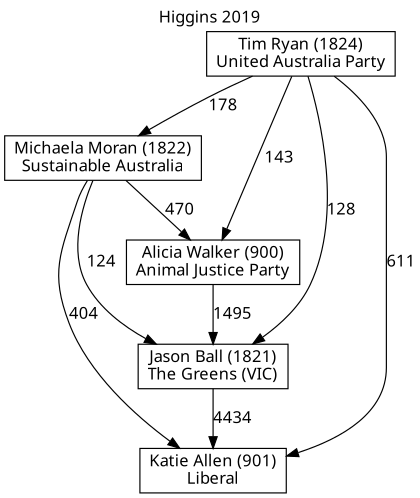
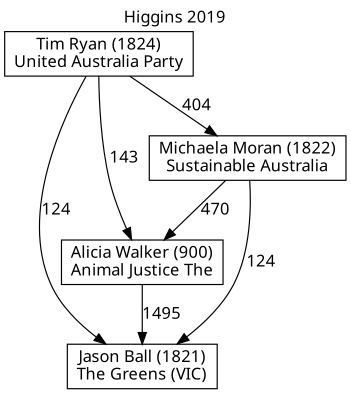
edge "Tim Ryan (1824) United Australia Party" -> "Michaela Moran (1822) Sustainable Australia": label "178" -> "404"
edge "Tim Ryan (1824) United Australia Party" -> "Jason Ball (1821) The Greens (VIC)": label "128" -> "124"
node "Alicia Walker (900) Animal Justice Party": label "Alicia Walker (900) Animal Justice Party" -> "Alicia Walker (900) Animal Justice The"
node "Katie Allen (901) Liberal": removed
